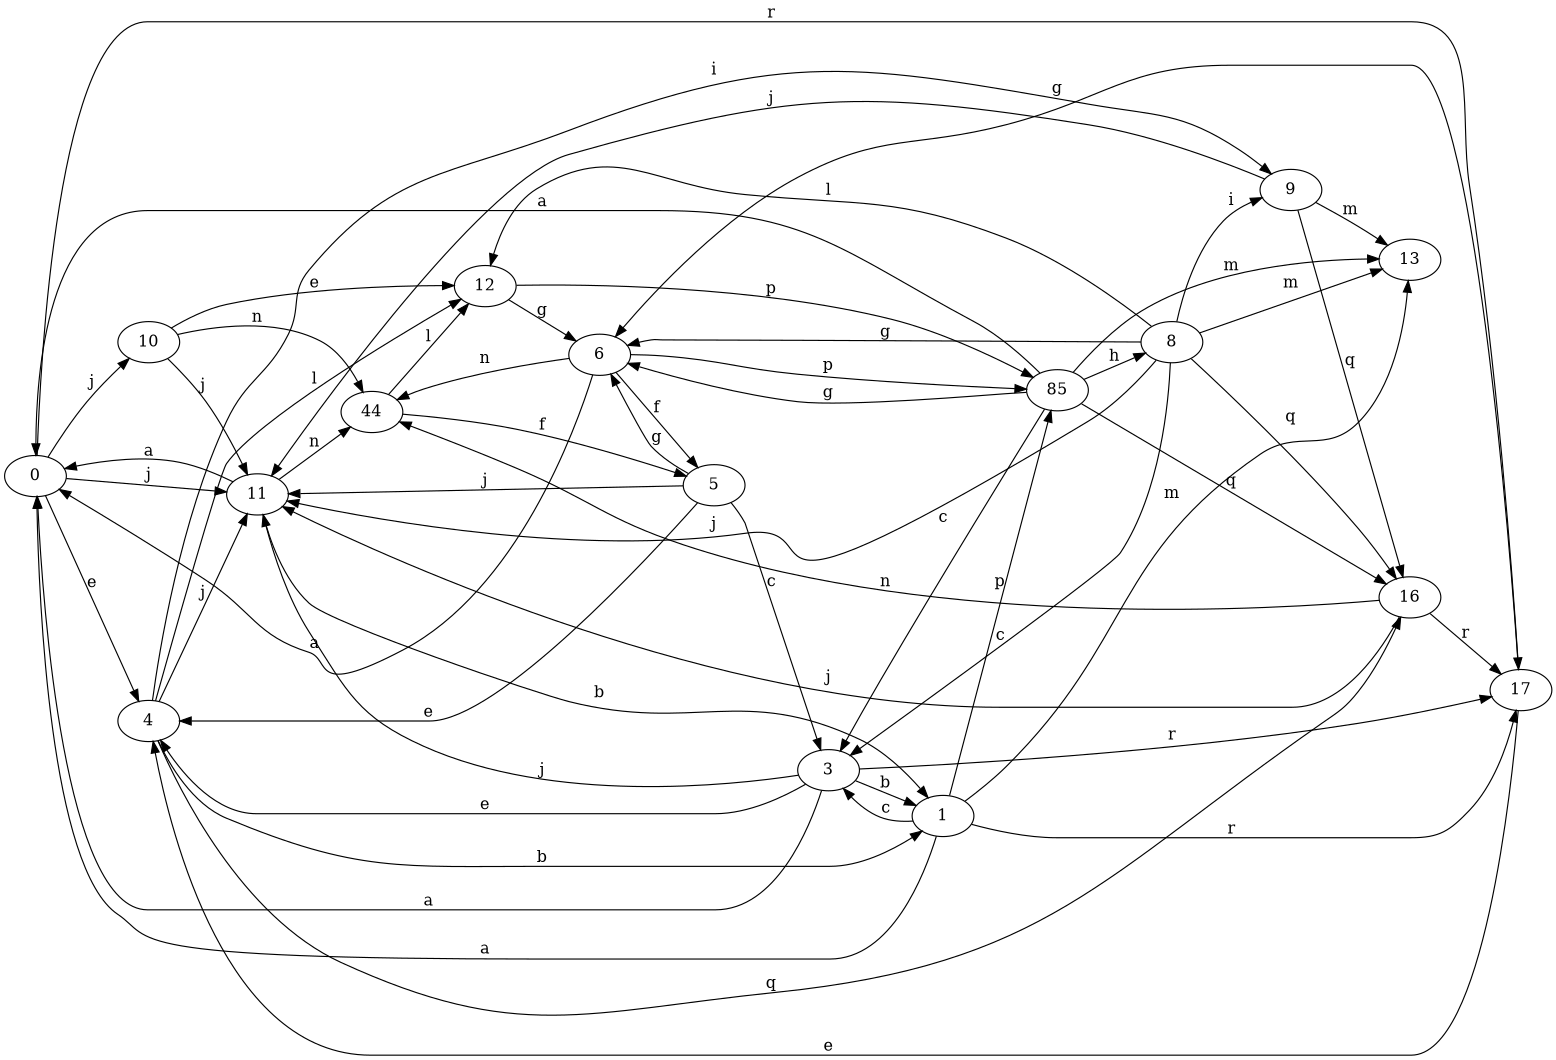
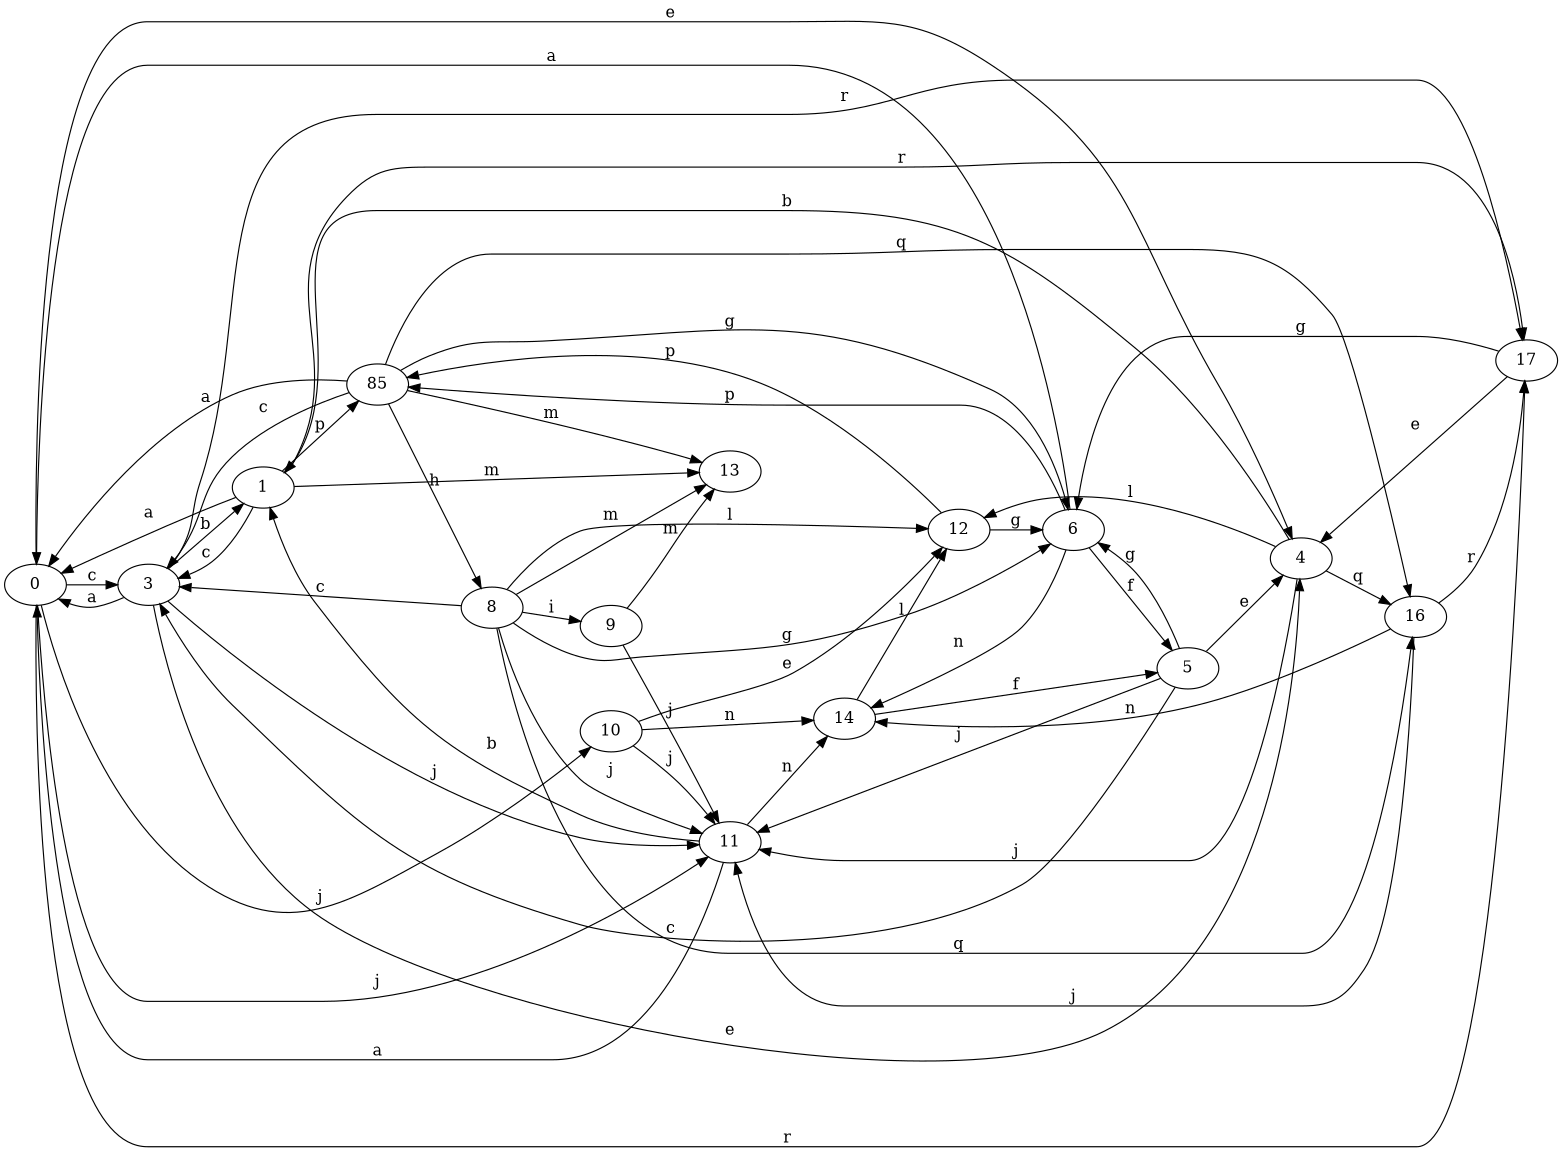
edge "4" -> "9": removed, label "i"
edge "9" -> "16": removed, label "q"
node "44": label "44" -> "14"
edge "0" -> "3": added, label "c"
